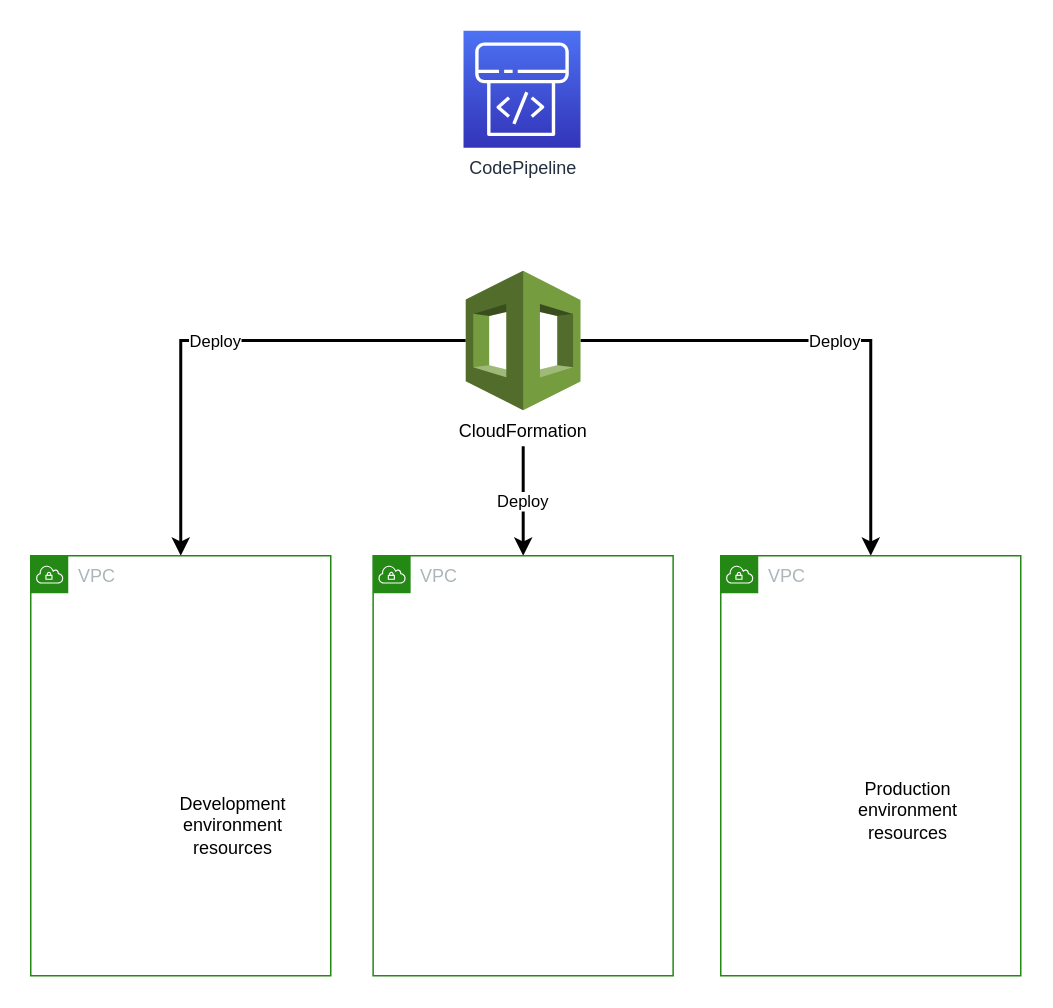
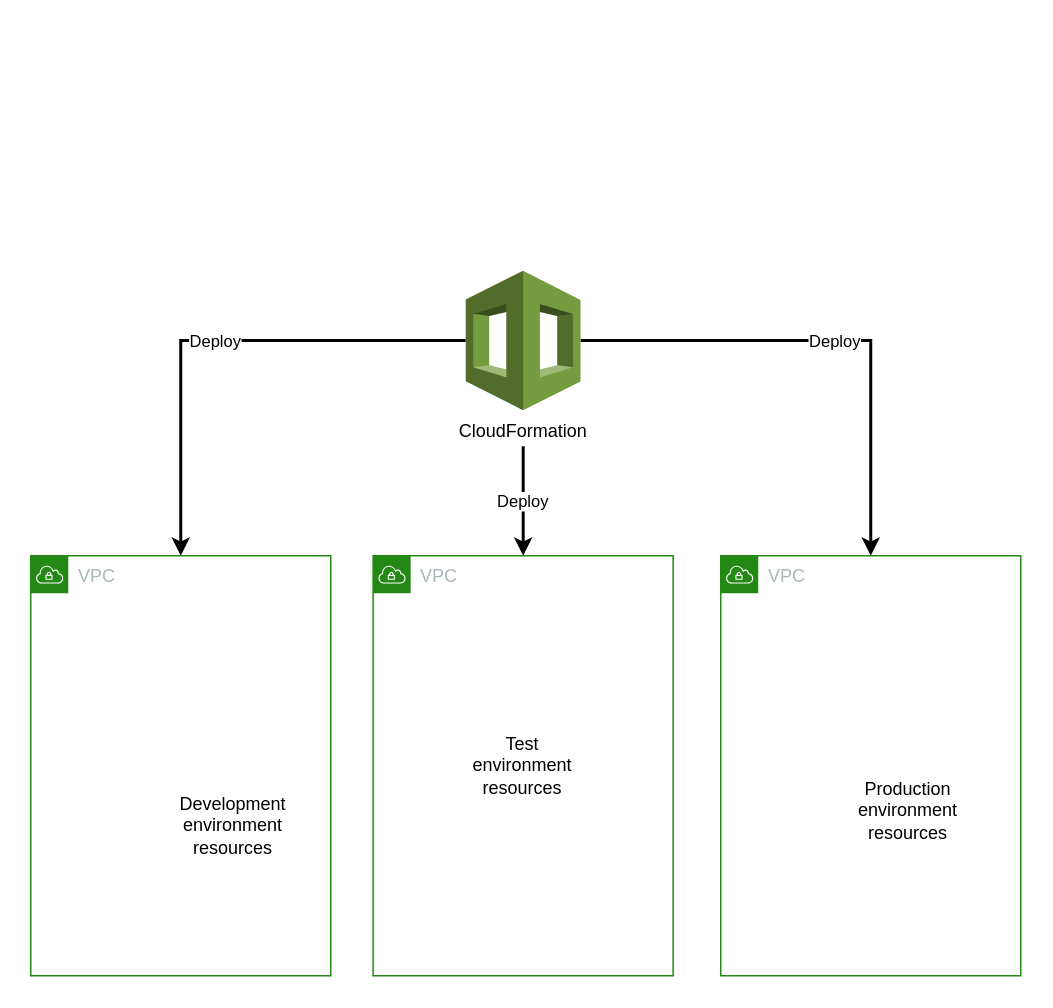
node "CodePipeline": removed
node "Test environment resources": added
